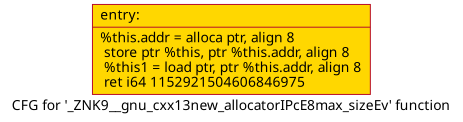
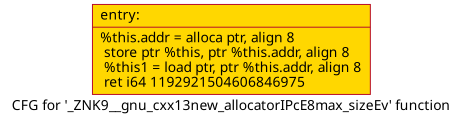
node "entry:": text "ret i64 1152921504606846975" -> "ret i64 1192921504606846975"
